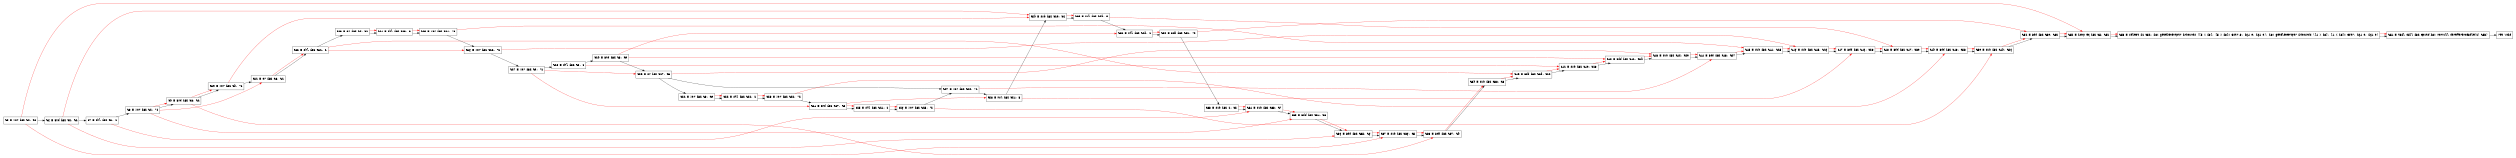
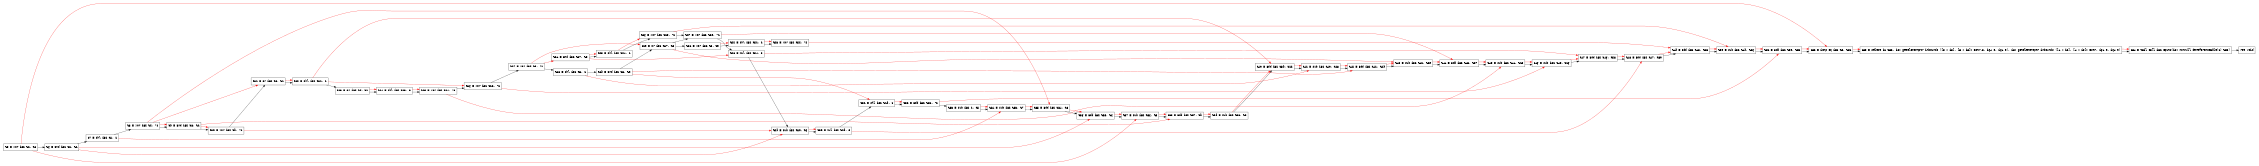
edge "%23 = xor i32 %22, -2" -> "%24 = and i32 %17, %3": removed
